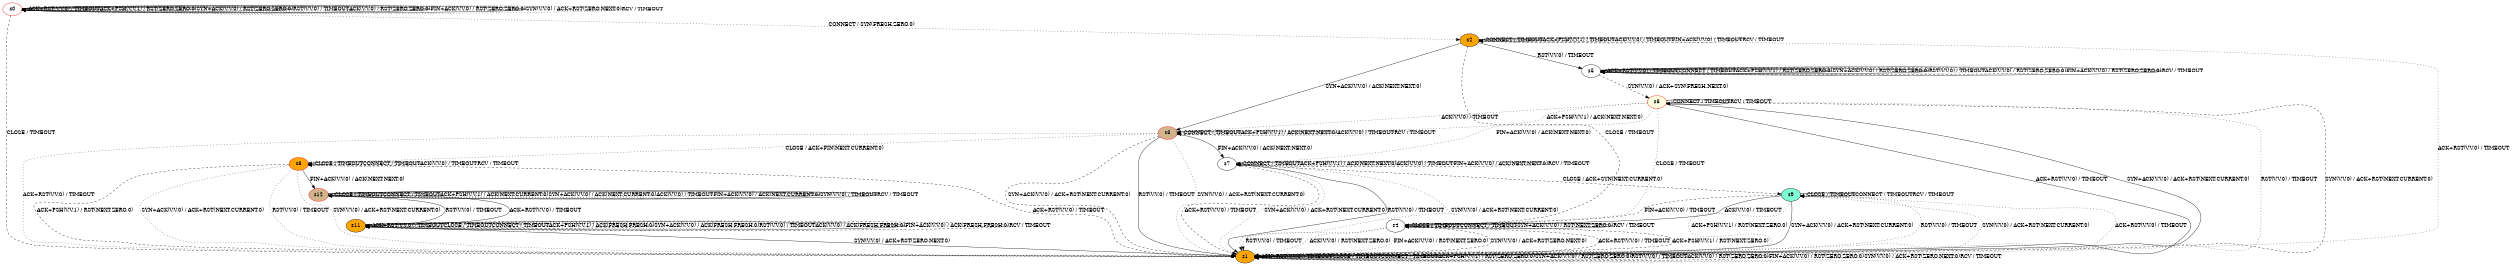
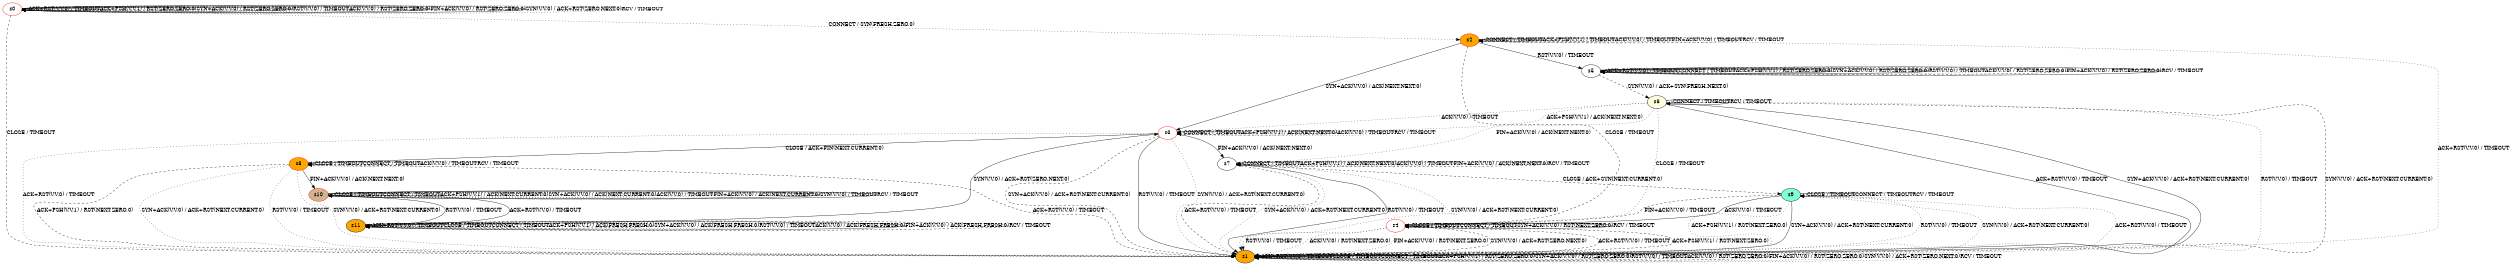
node "s2": color black -> red
node "s6": color red -> black
node "s3": fillcolor tan -> white
edge "s3" -> "s8": style dotted -> solid
node "s12": label "s12" -> "s10"
node "s4": color black -> red
edge "s11" -> "s1": now "s11" -> "s3"
